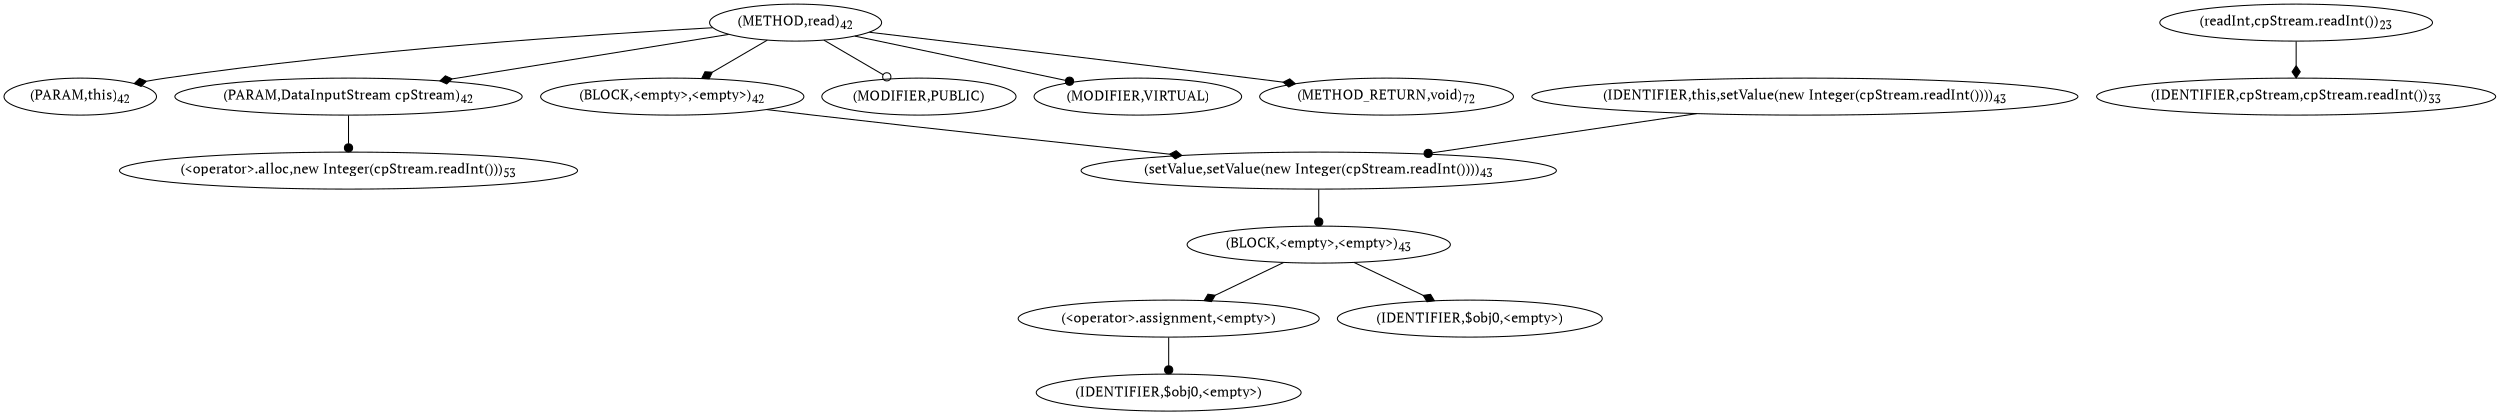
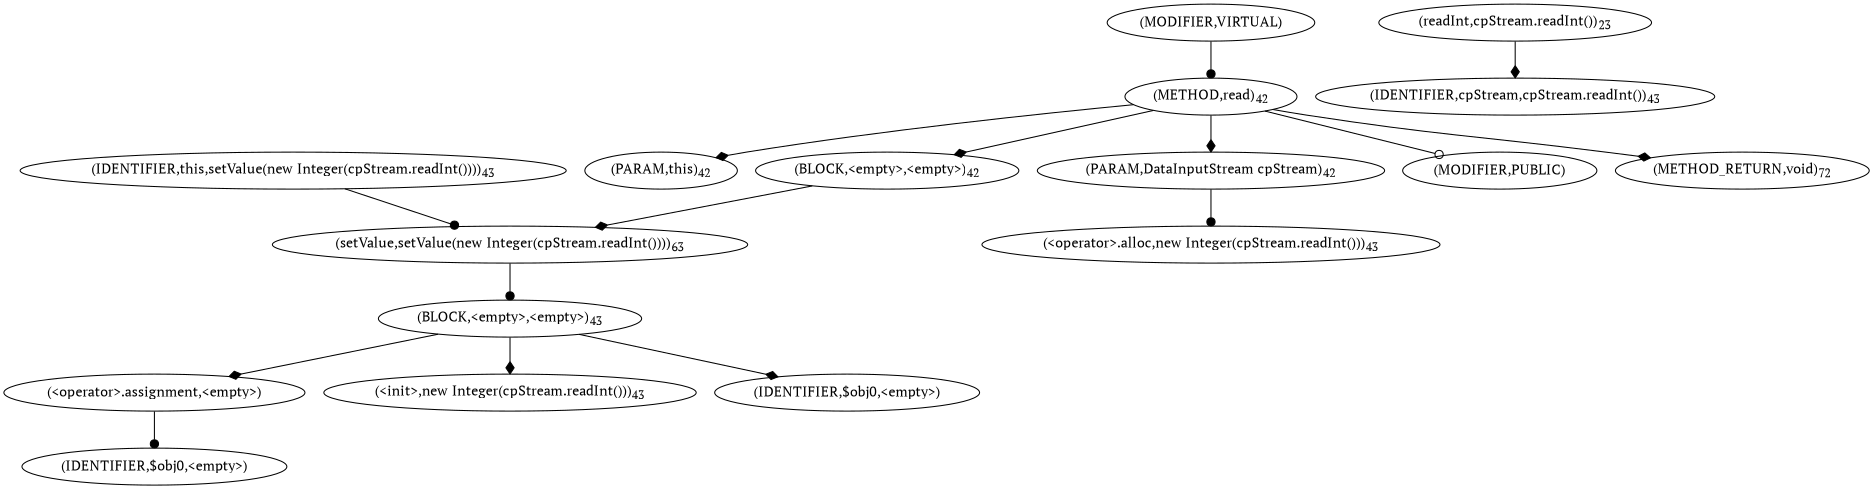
edge "(METHOD,read)" -> "(MODIFIER,VIRTUAL)": reversed
node "(IDENTIFIER,cpStream,cpStream.readInt())": text "33" -> "43"
node "(<operator>.alloc,new Integer(cpStream.readInt()))": text "53" -> "43"
node "(setValue,setValue(new Integer(cpStream.readInt())))": text "43" -> "63"
node "(<init>,new Integer(cpStream.readInt()))": added
